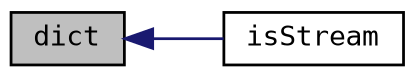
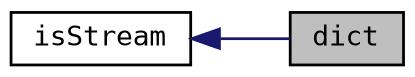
edge "isStream" -> "dict": reversed
